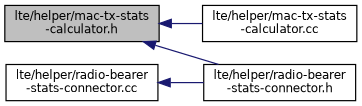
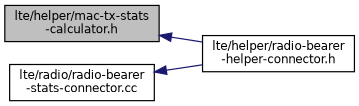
node "lte/helper/mac-tx-stats -calculator.cc": removed
node "lte/helper/radio-bearer -stats-connector.cc": label "lte/helper/radio-bearer -stats-connector.cc" -> "lte/radio/radio-bearer -stats-connector.cc"
node "lte/helper/radio-bearer -stats-connector.h": label "lte/helper/radio-bearer -stats-connector.h" -> "lte/helper/radio-bearer -helper-connector.h"
